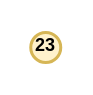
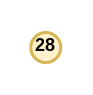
node "23": label "23" -> "28"
